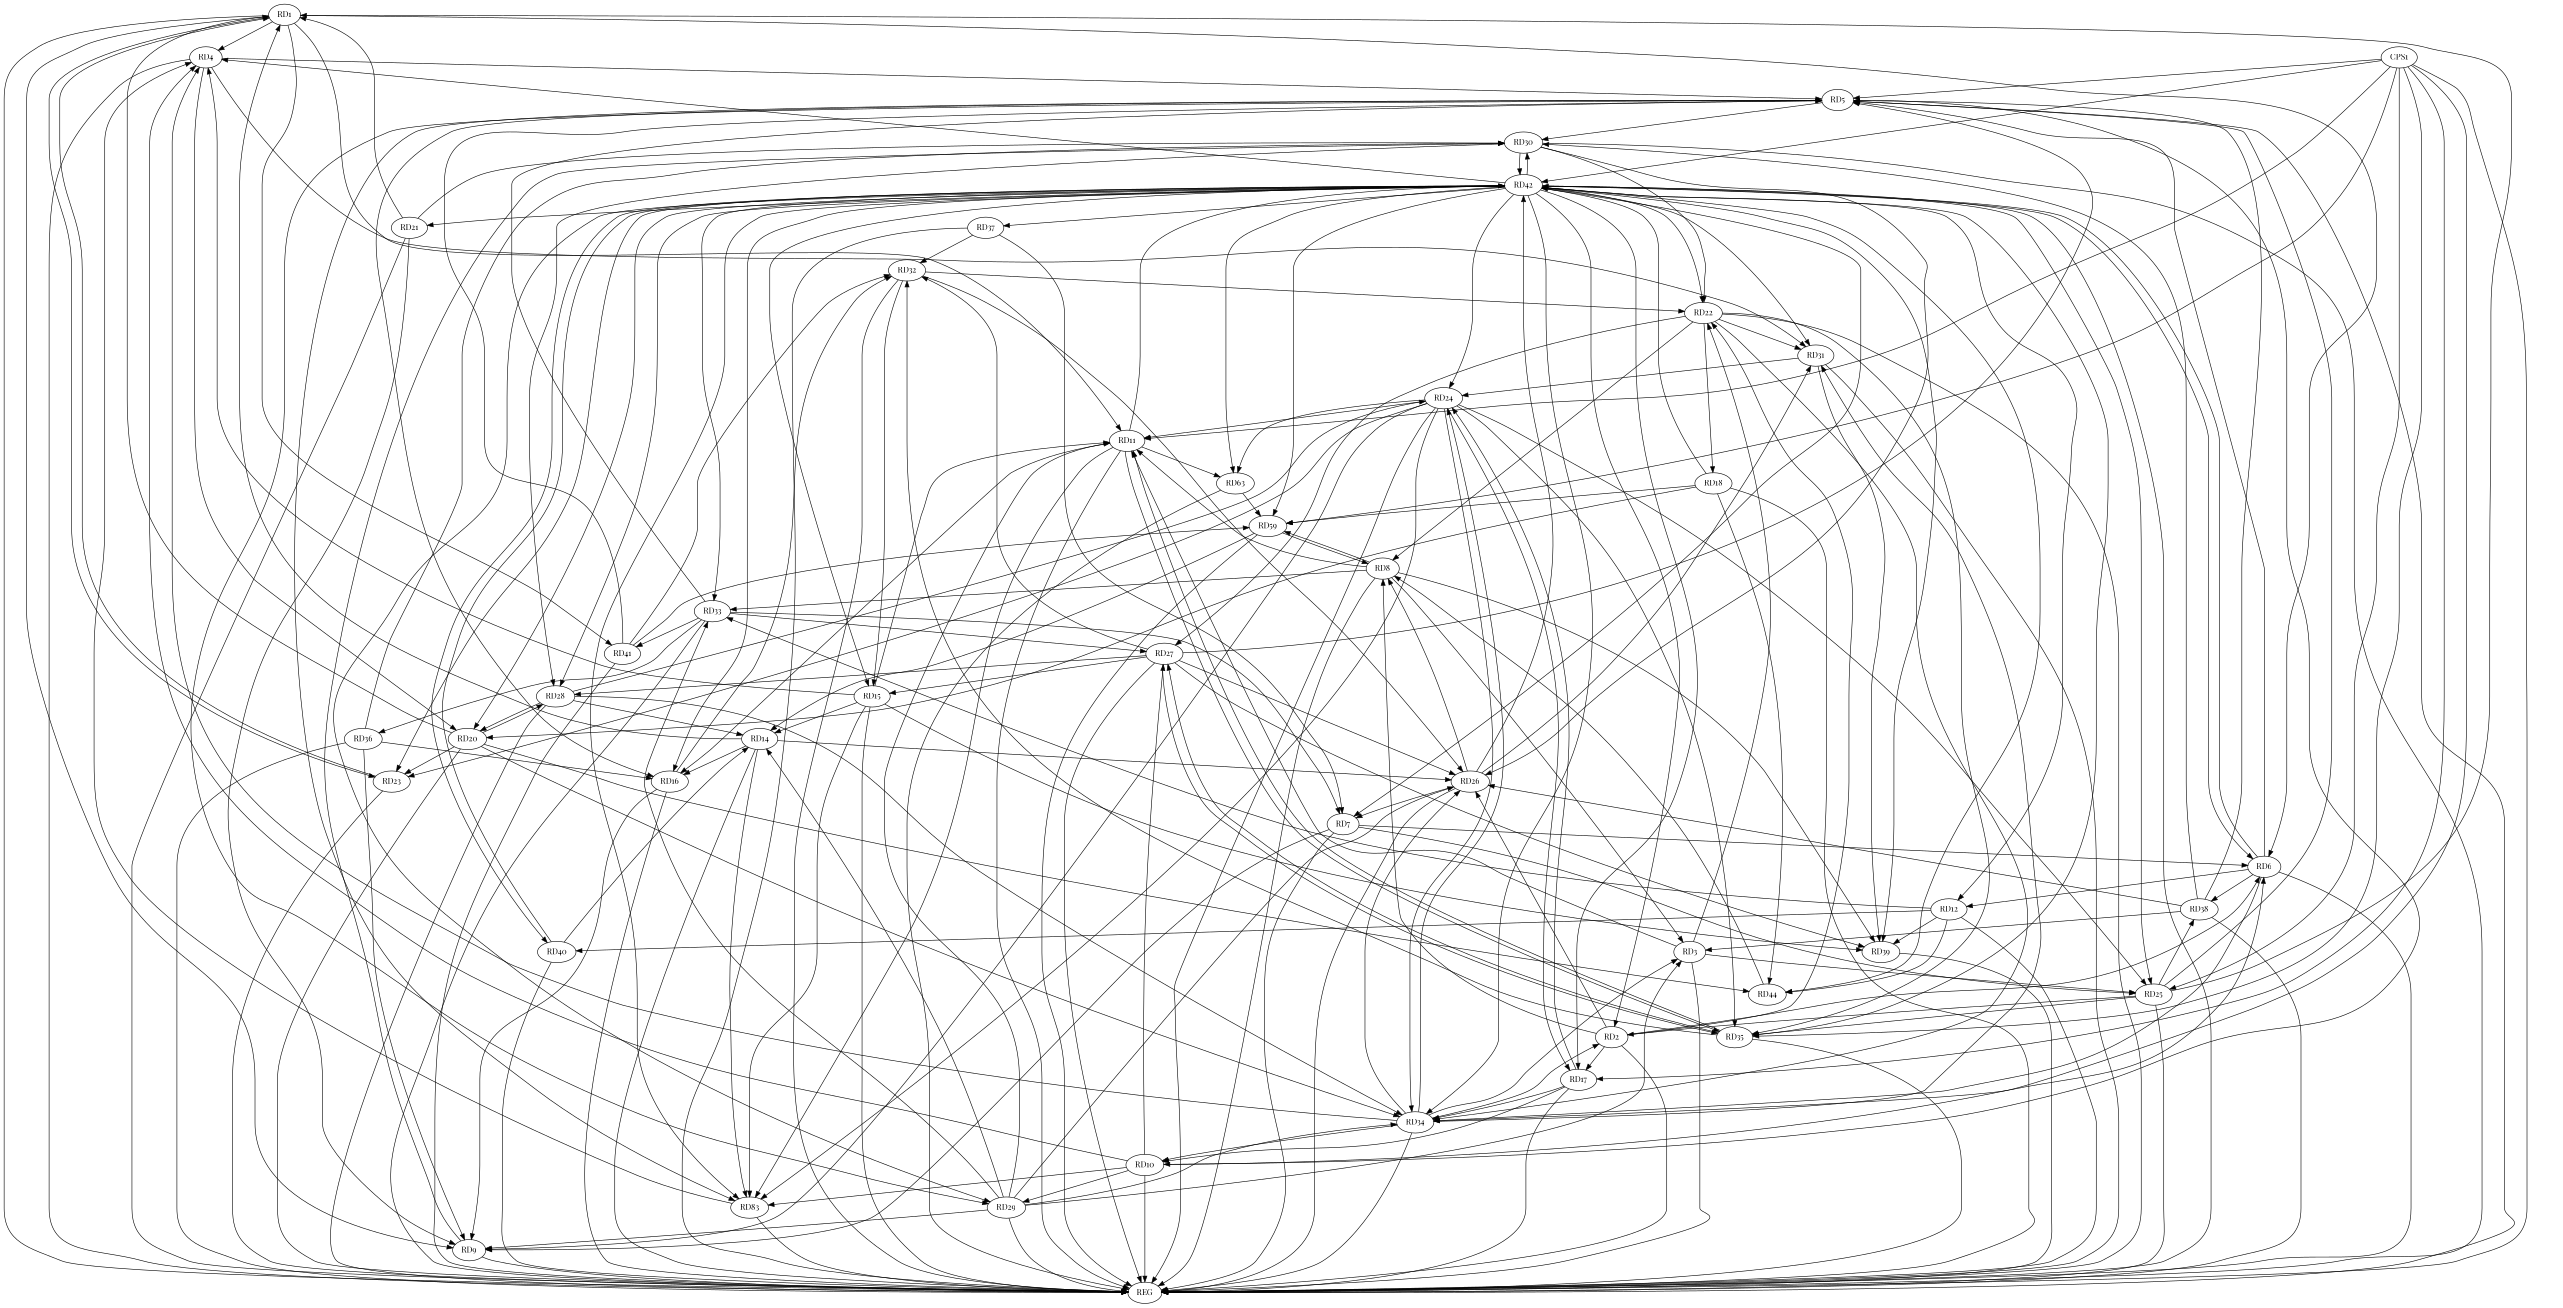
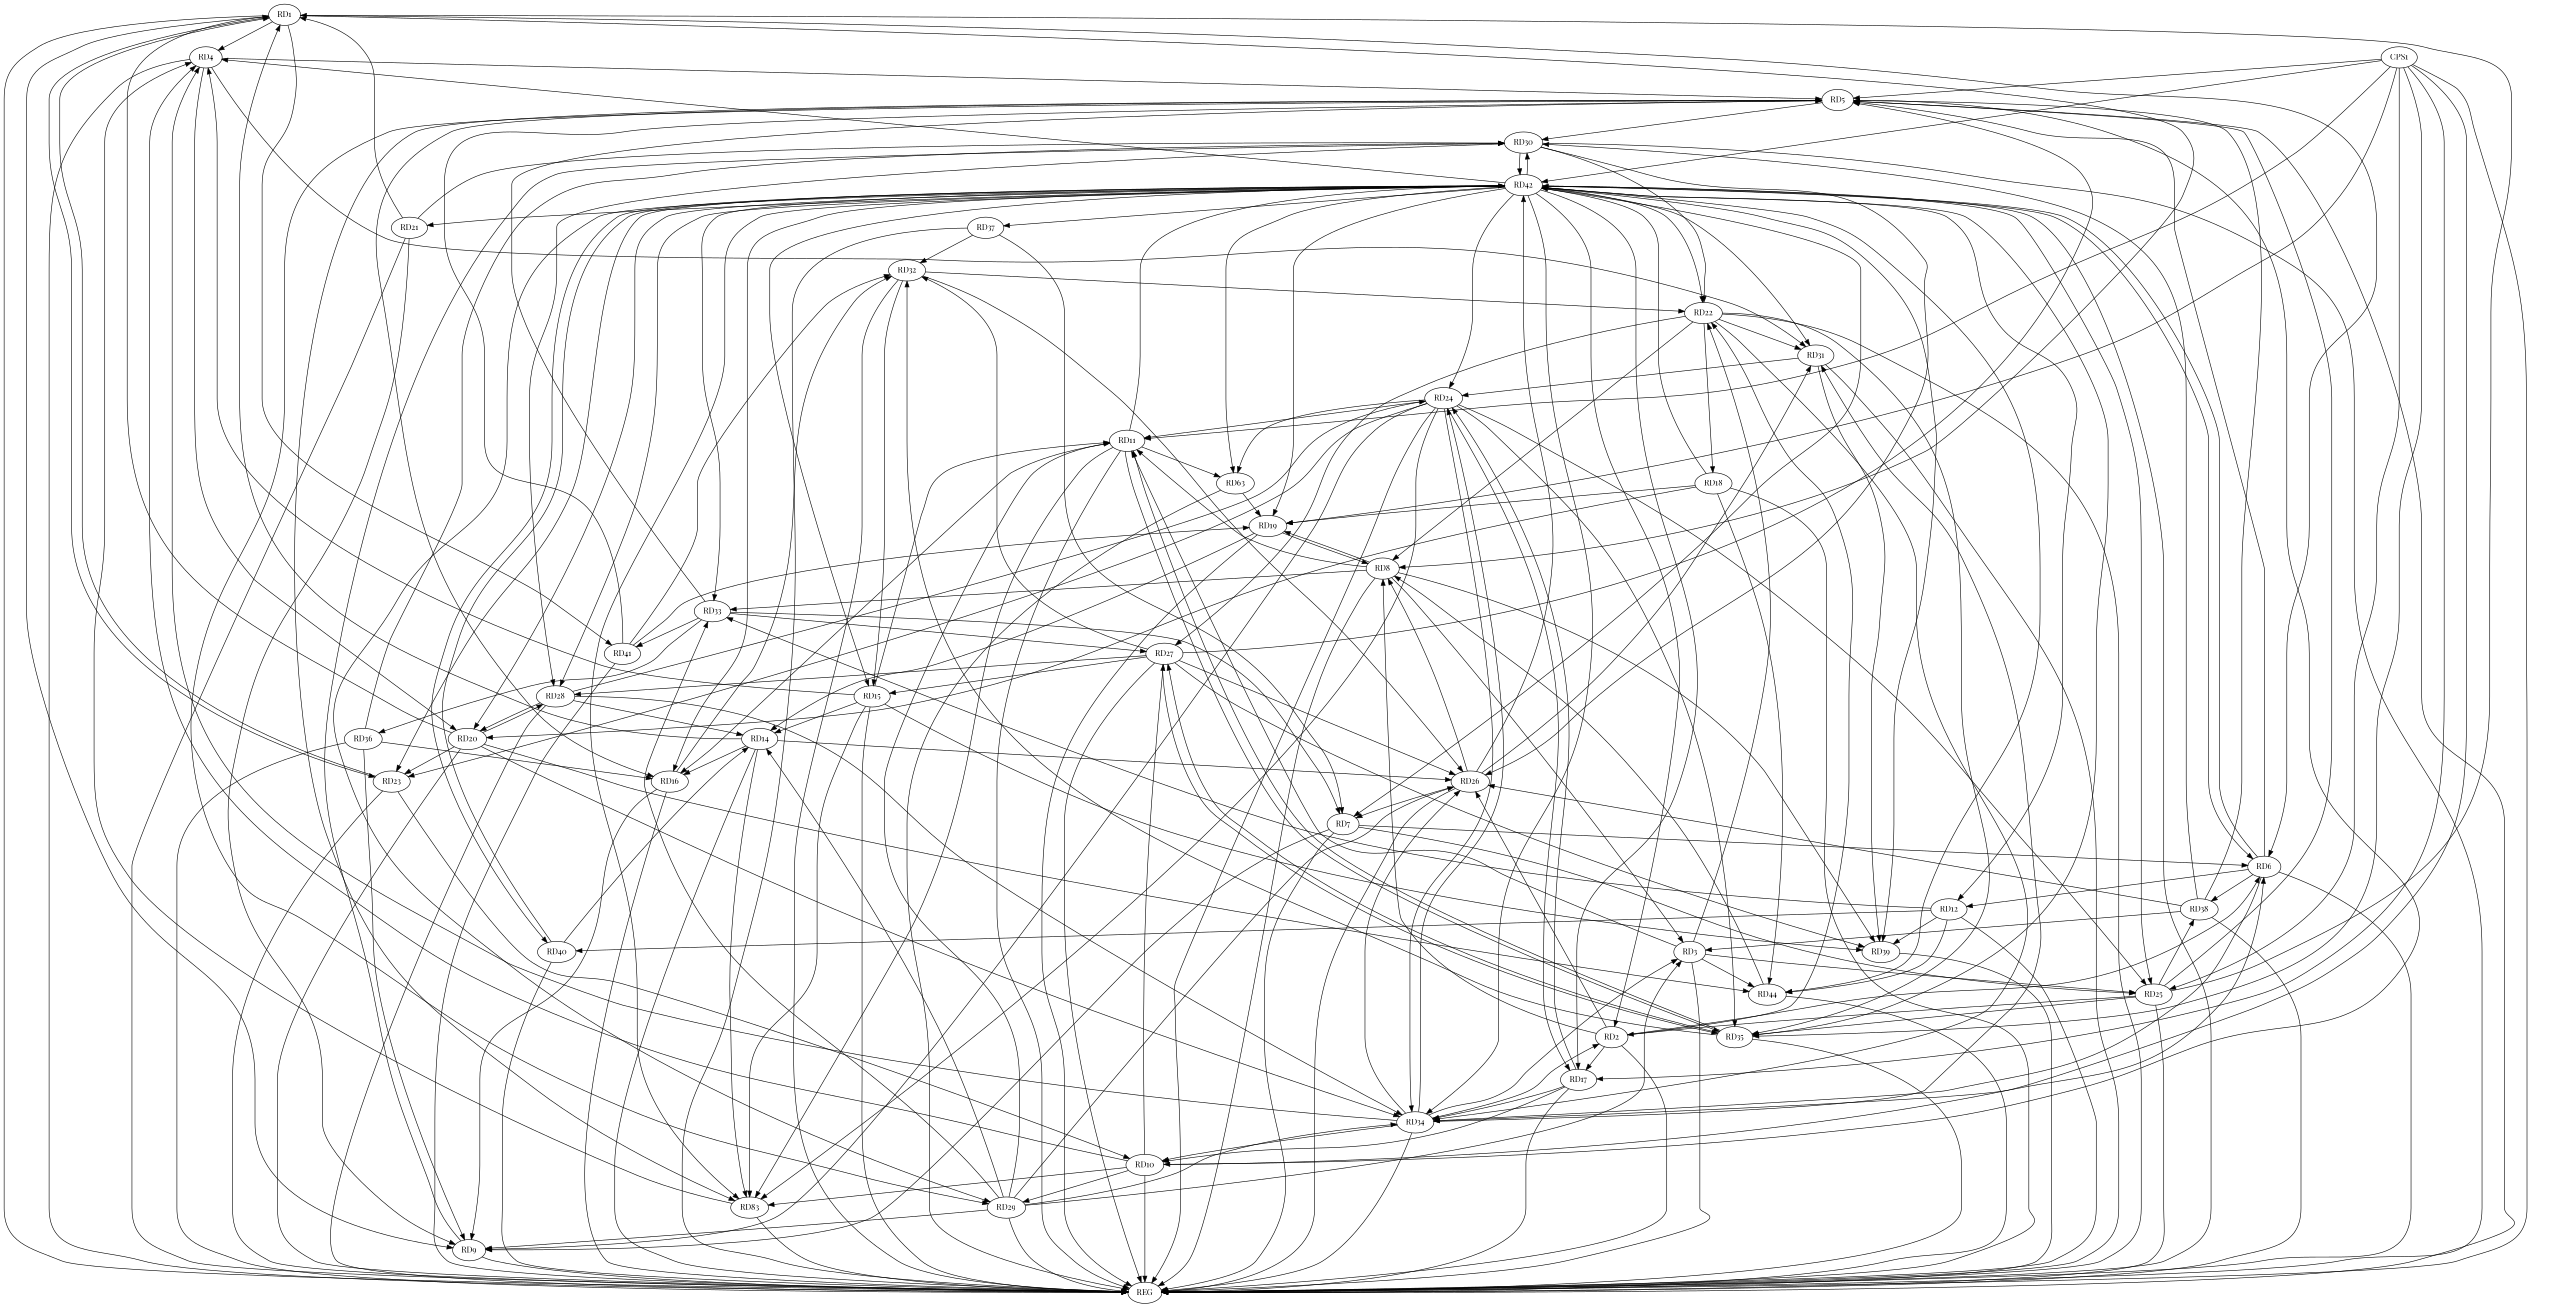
edge "RD1" -> "RD11": now "RD1" -> "RD8"
node "RD59": label "RD59" -> "RD19"
edge "RD3" -> "RD44": added
edge "RD23" -> "RD10": added
edge "RD33" -> "REG": now "RD44" -> "REG"
